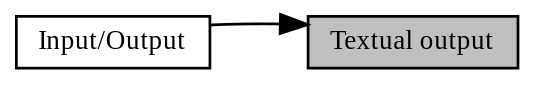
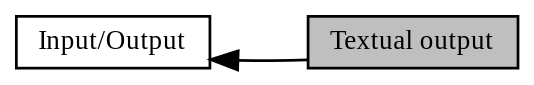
edge "Input/Output" -> "Textual output": reversed
